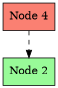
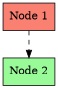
node "Node 4": label "Node 4" -> "Node 1"
